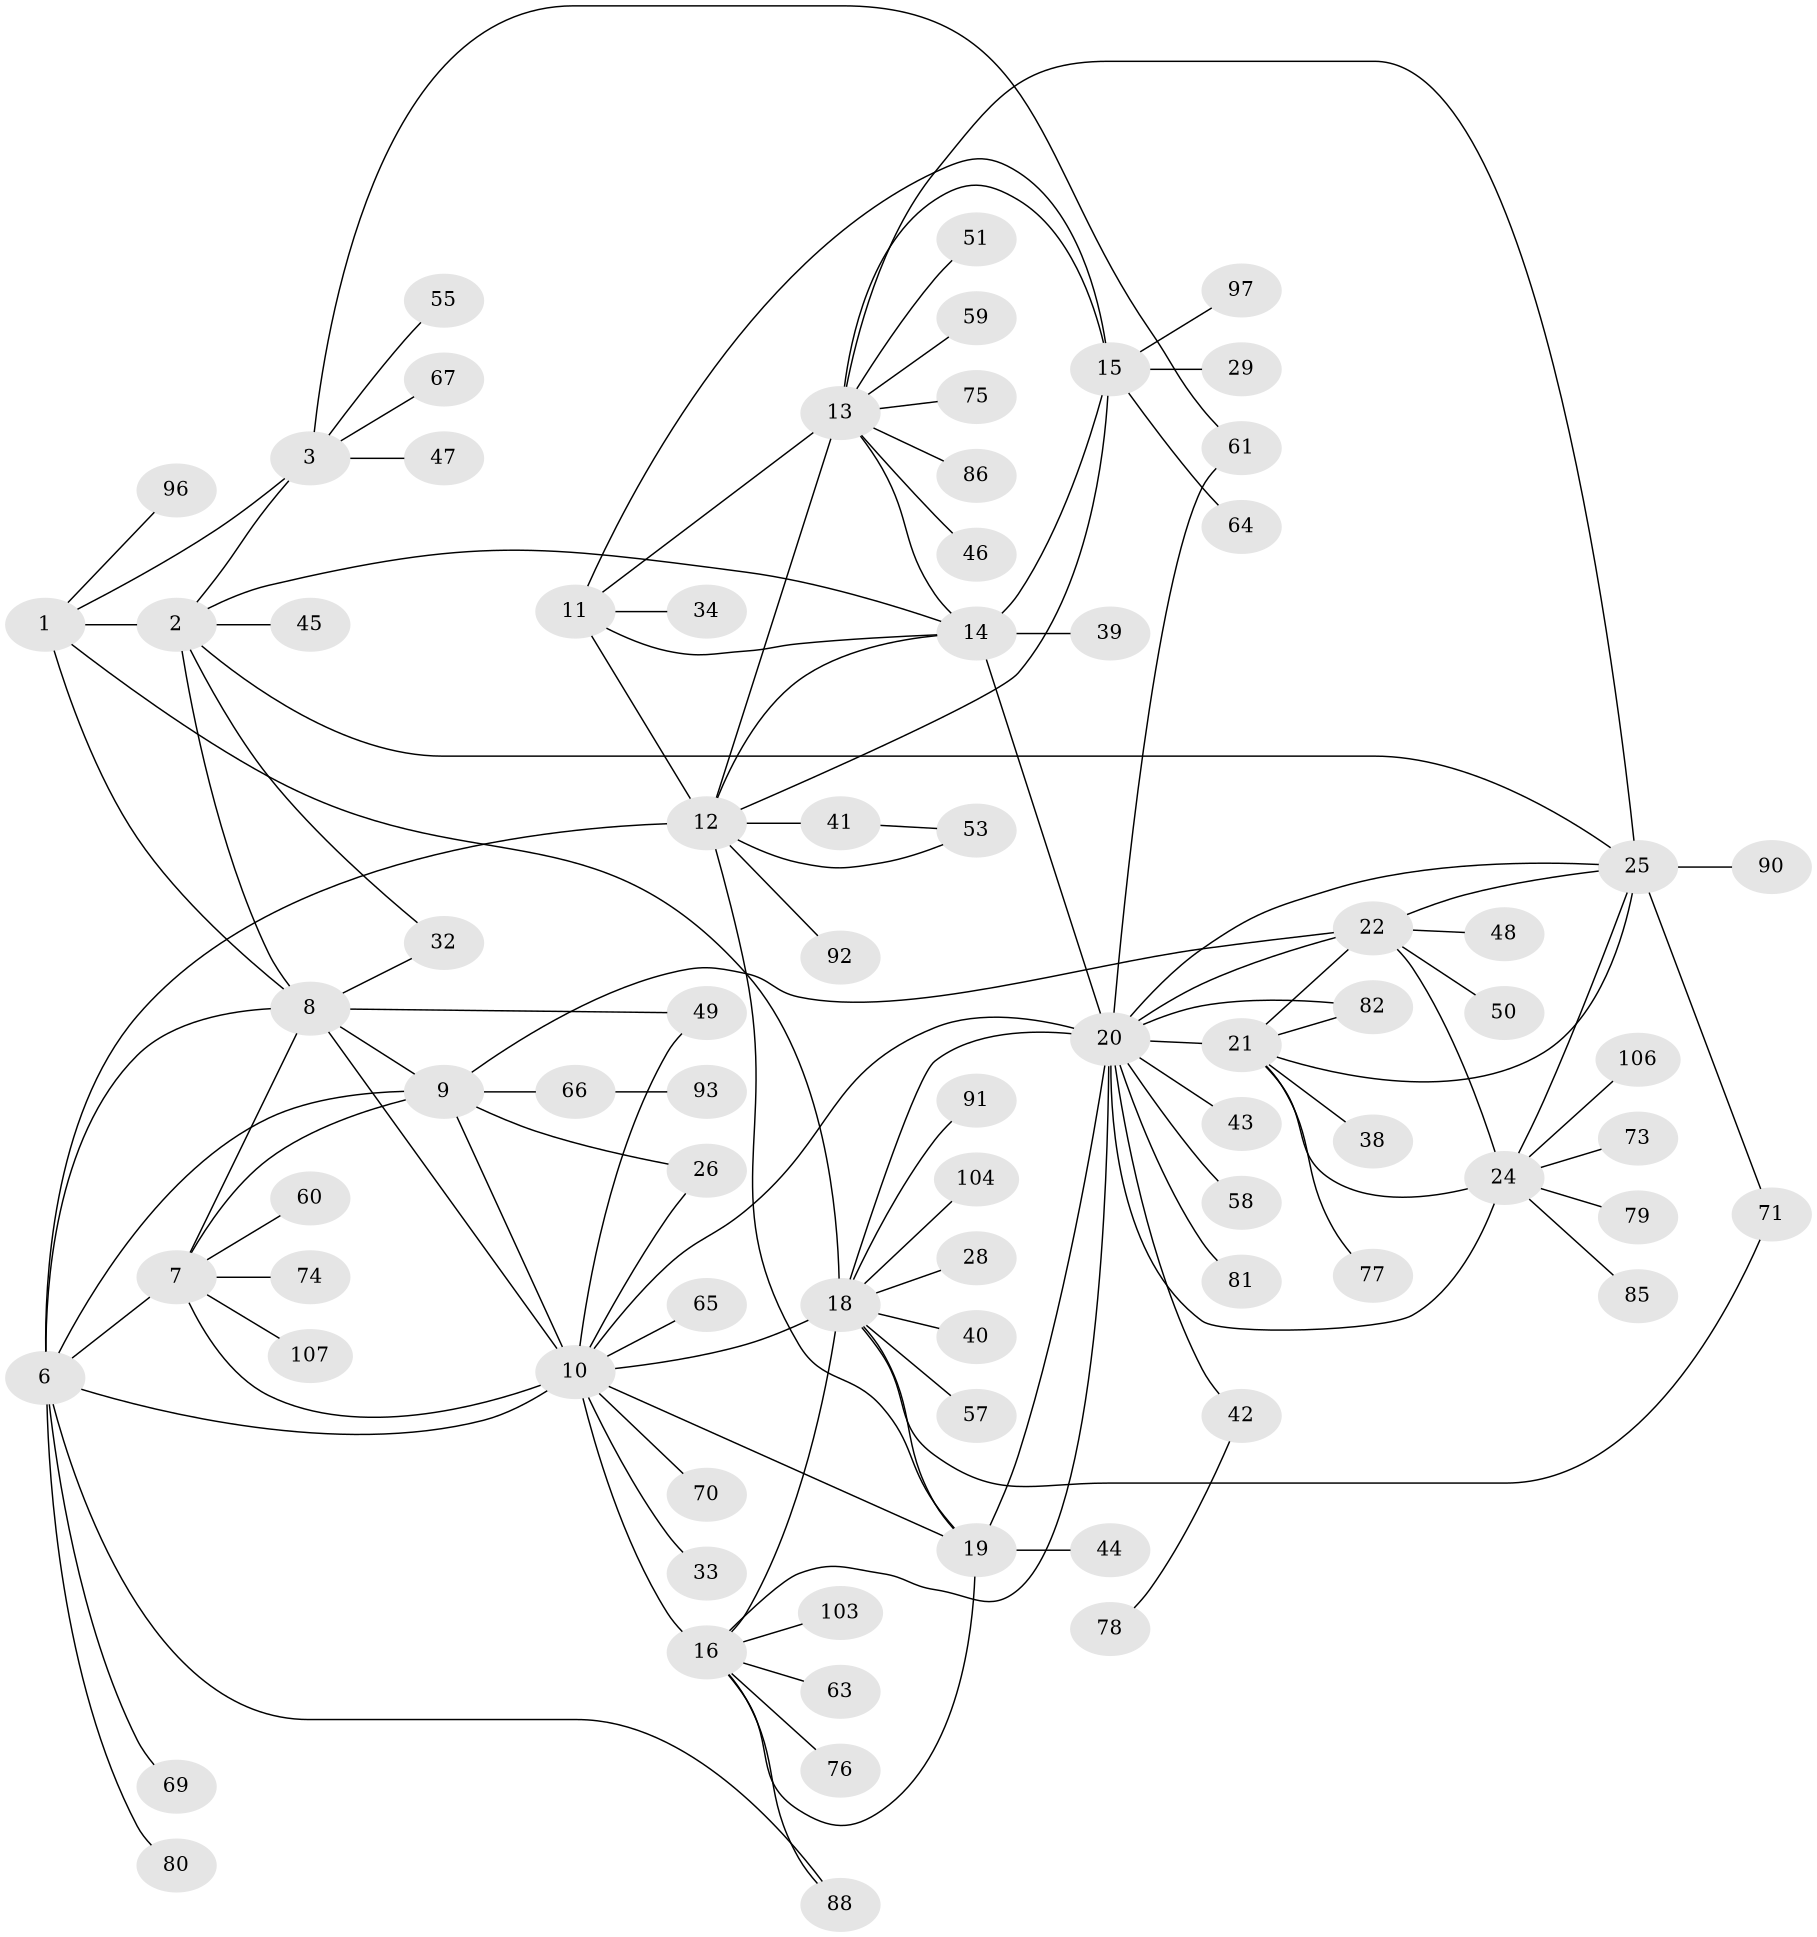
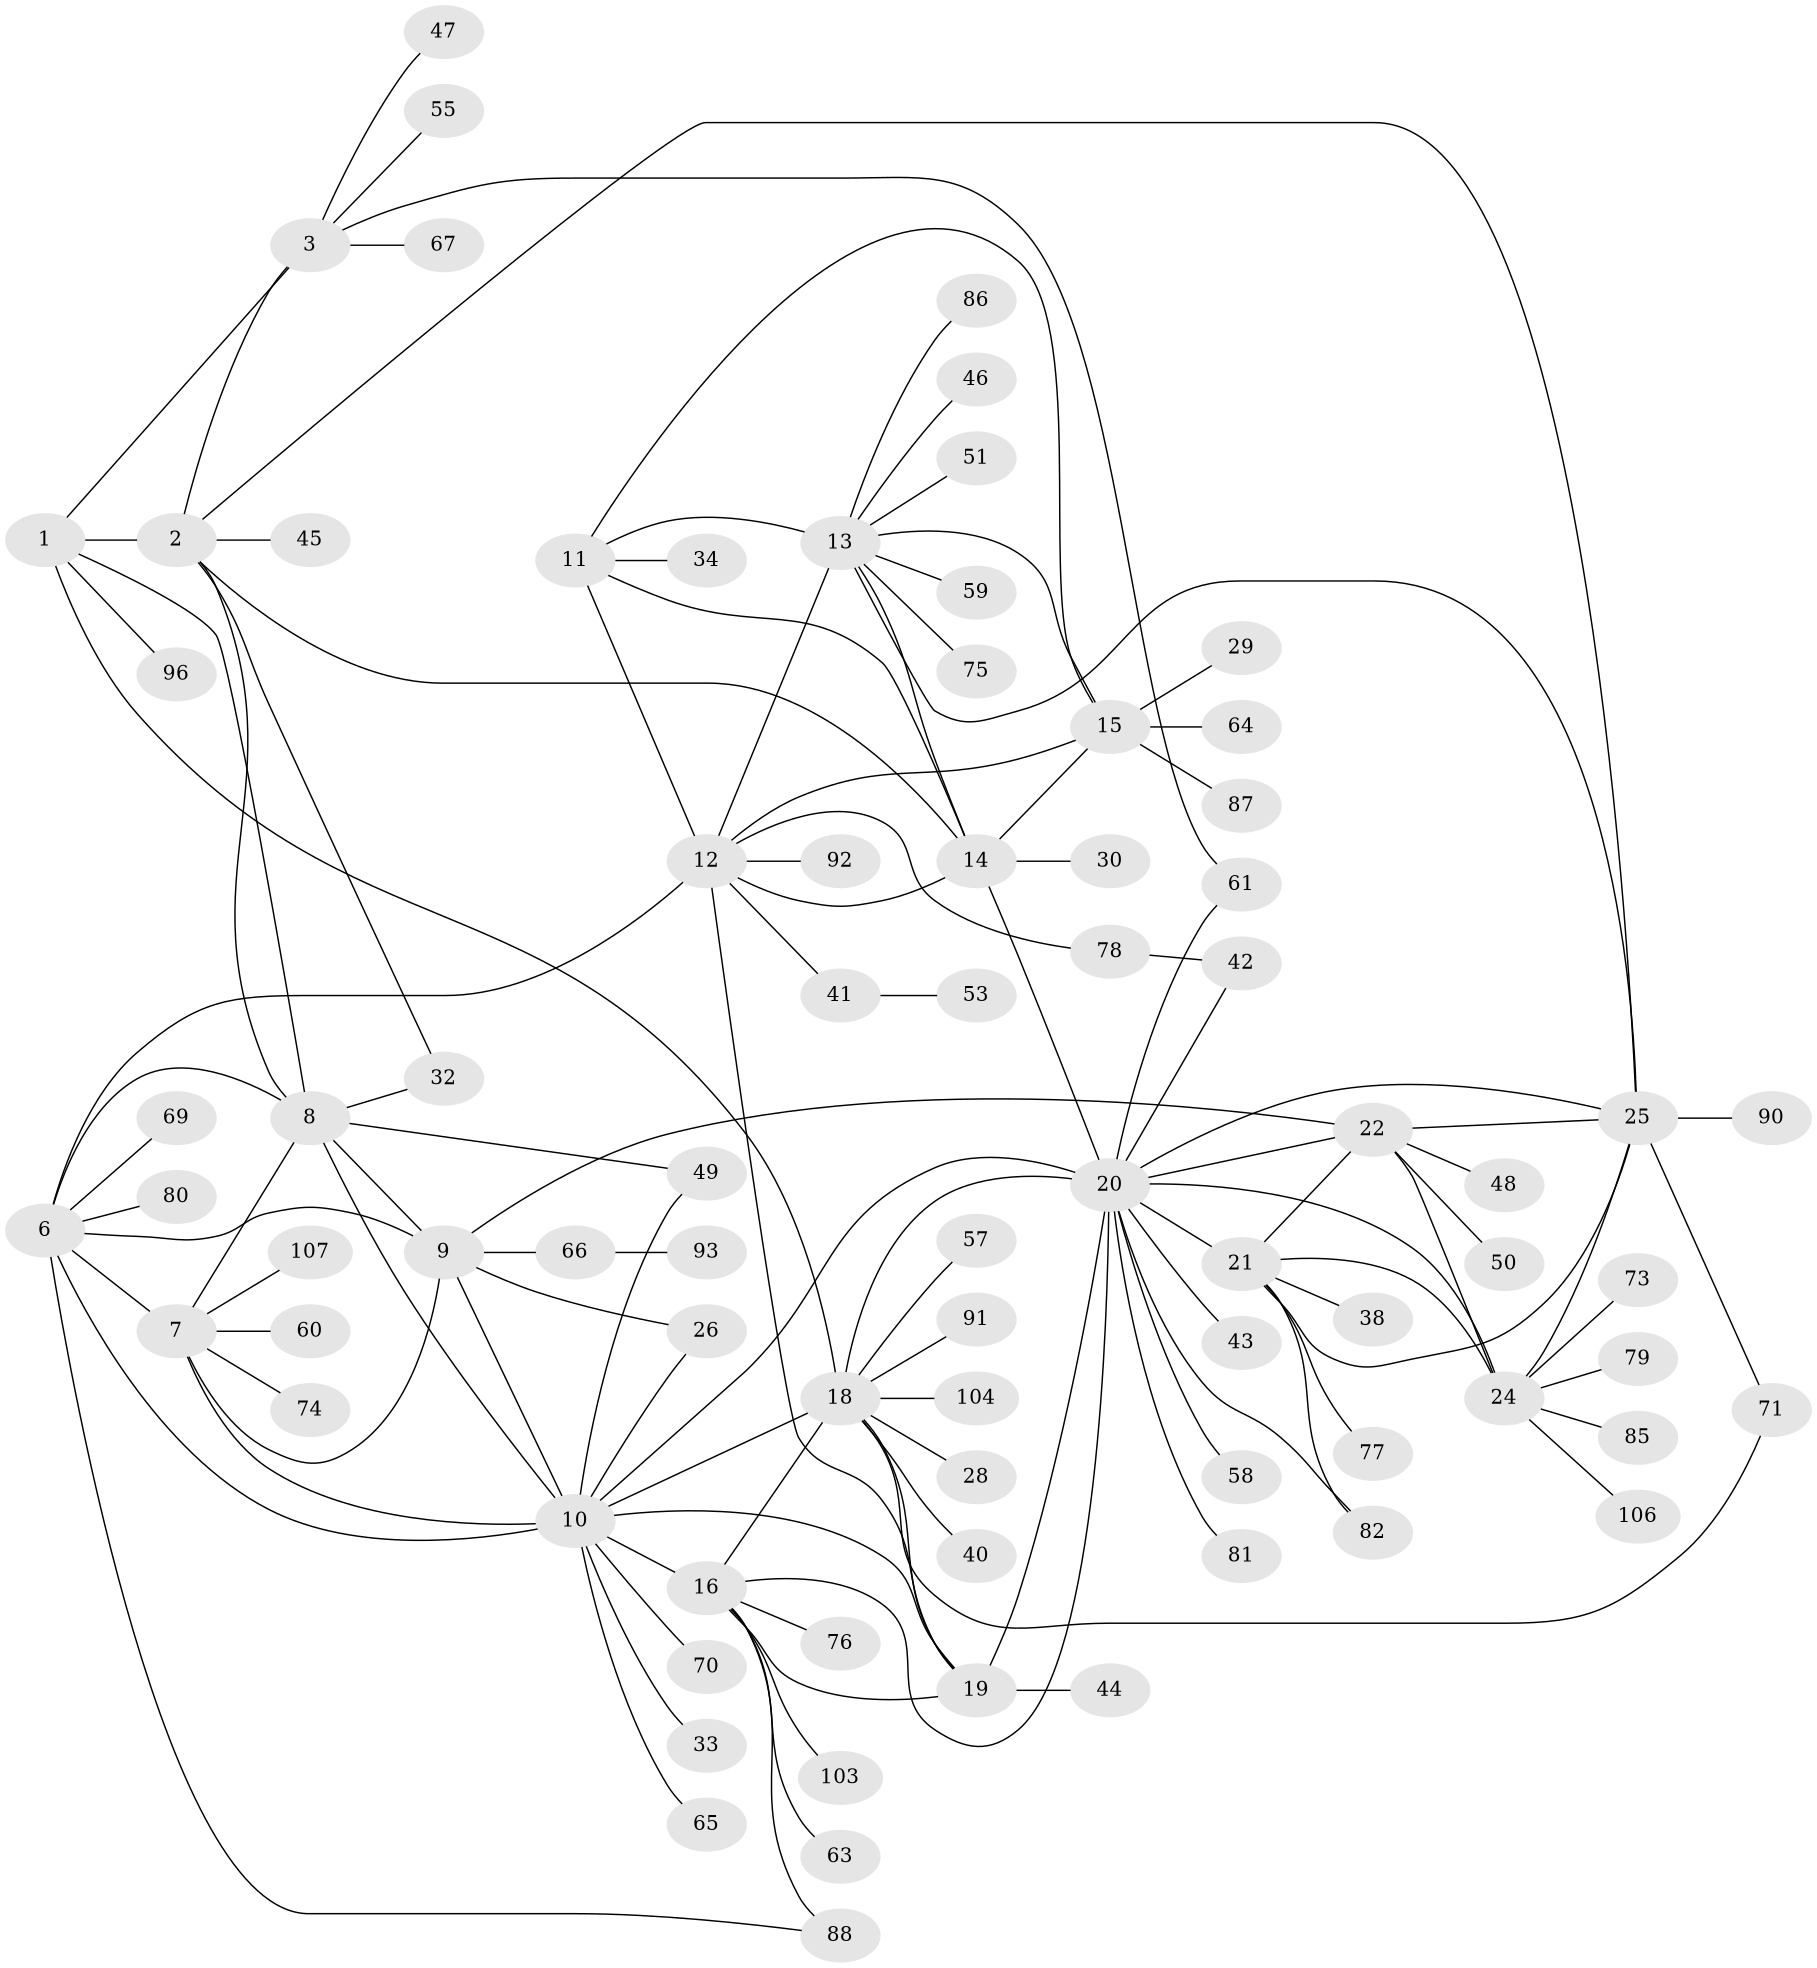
node "97": label "97" -> "87"
node "39": label "39" -> "30"
edge "12" -- "53": now "12" -- "78"
